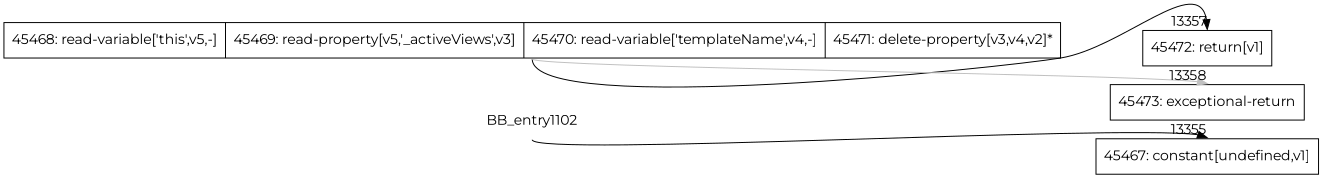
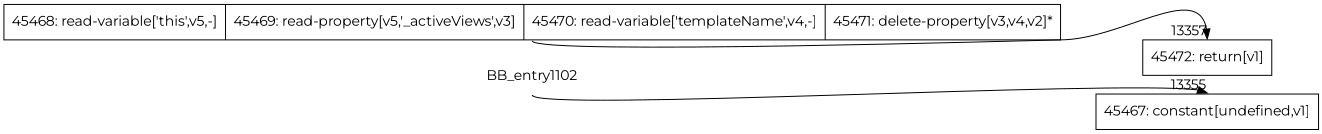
node "45473: exceptional-return": removed
